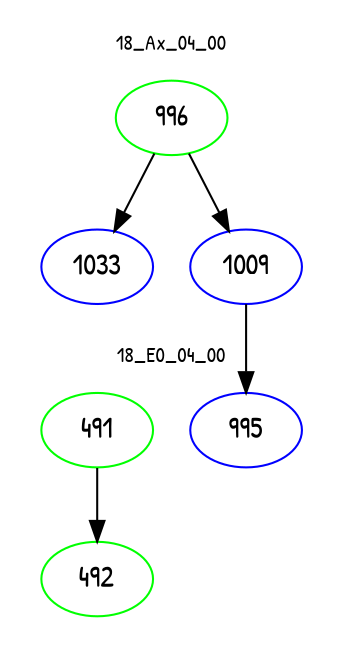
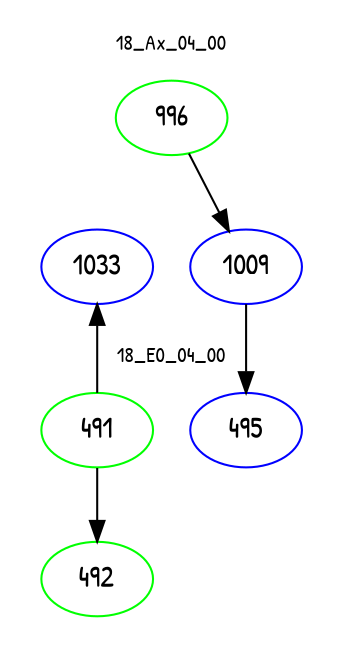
edge "996" -> "1033": now "491" -> "1033"
node "995": label "995" -> "495"
